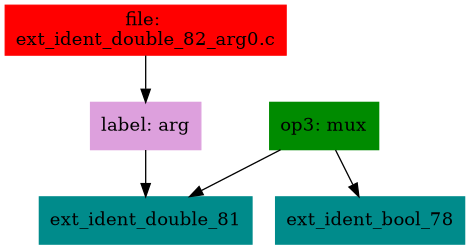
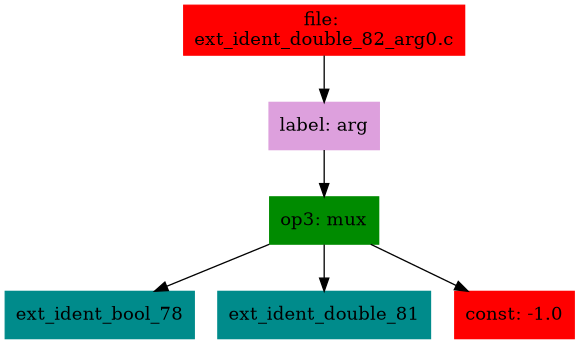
edge "label: arg" -> "ext_ident_double_81": now "label: arg" -> "op3: mux"
node "const: -1.0": added
